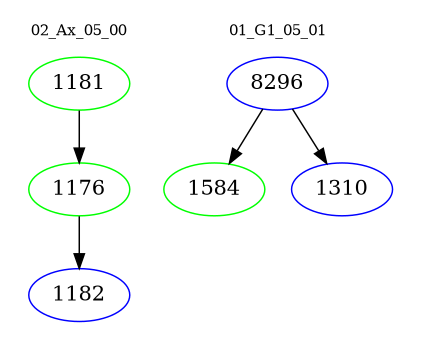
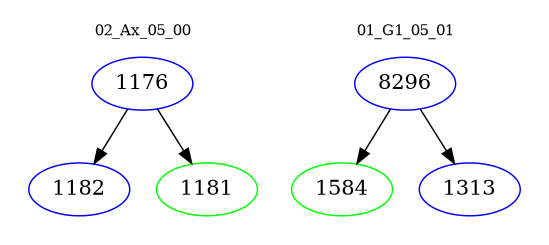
edge "1181" -> "1176": reversed
node "1176": color green -> blue
node "1310": label "1310" -> "1313"
